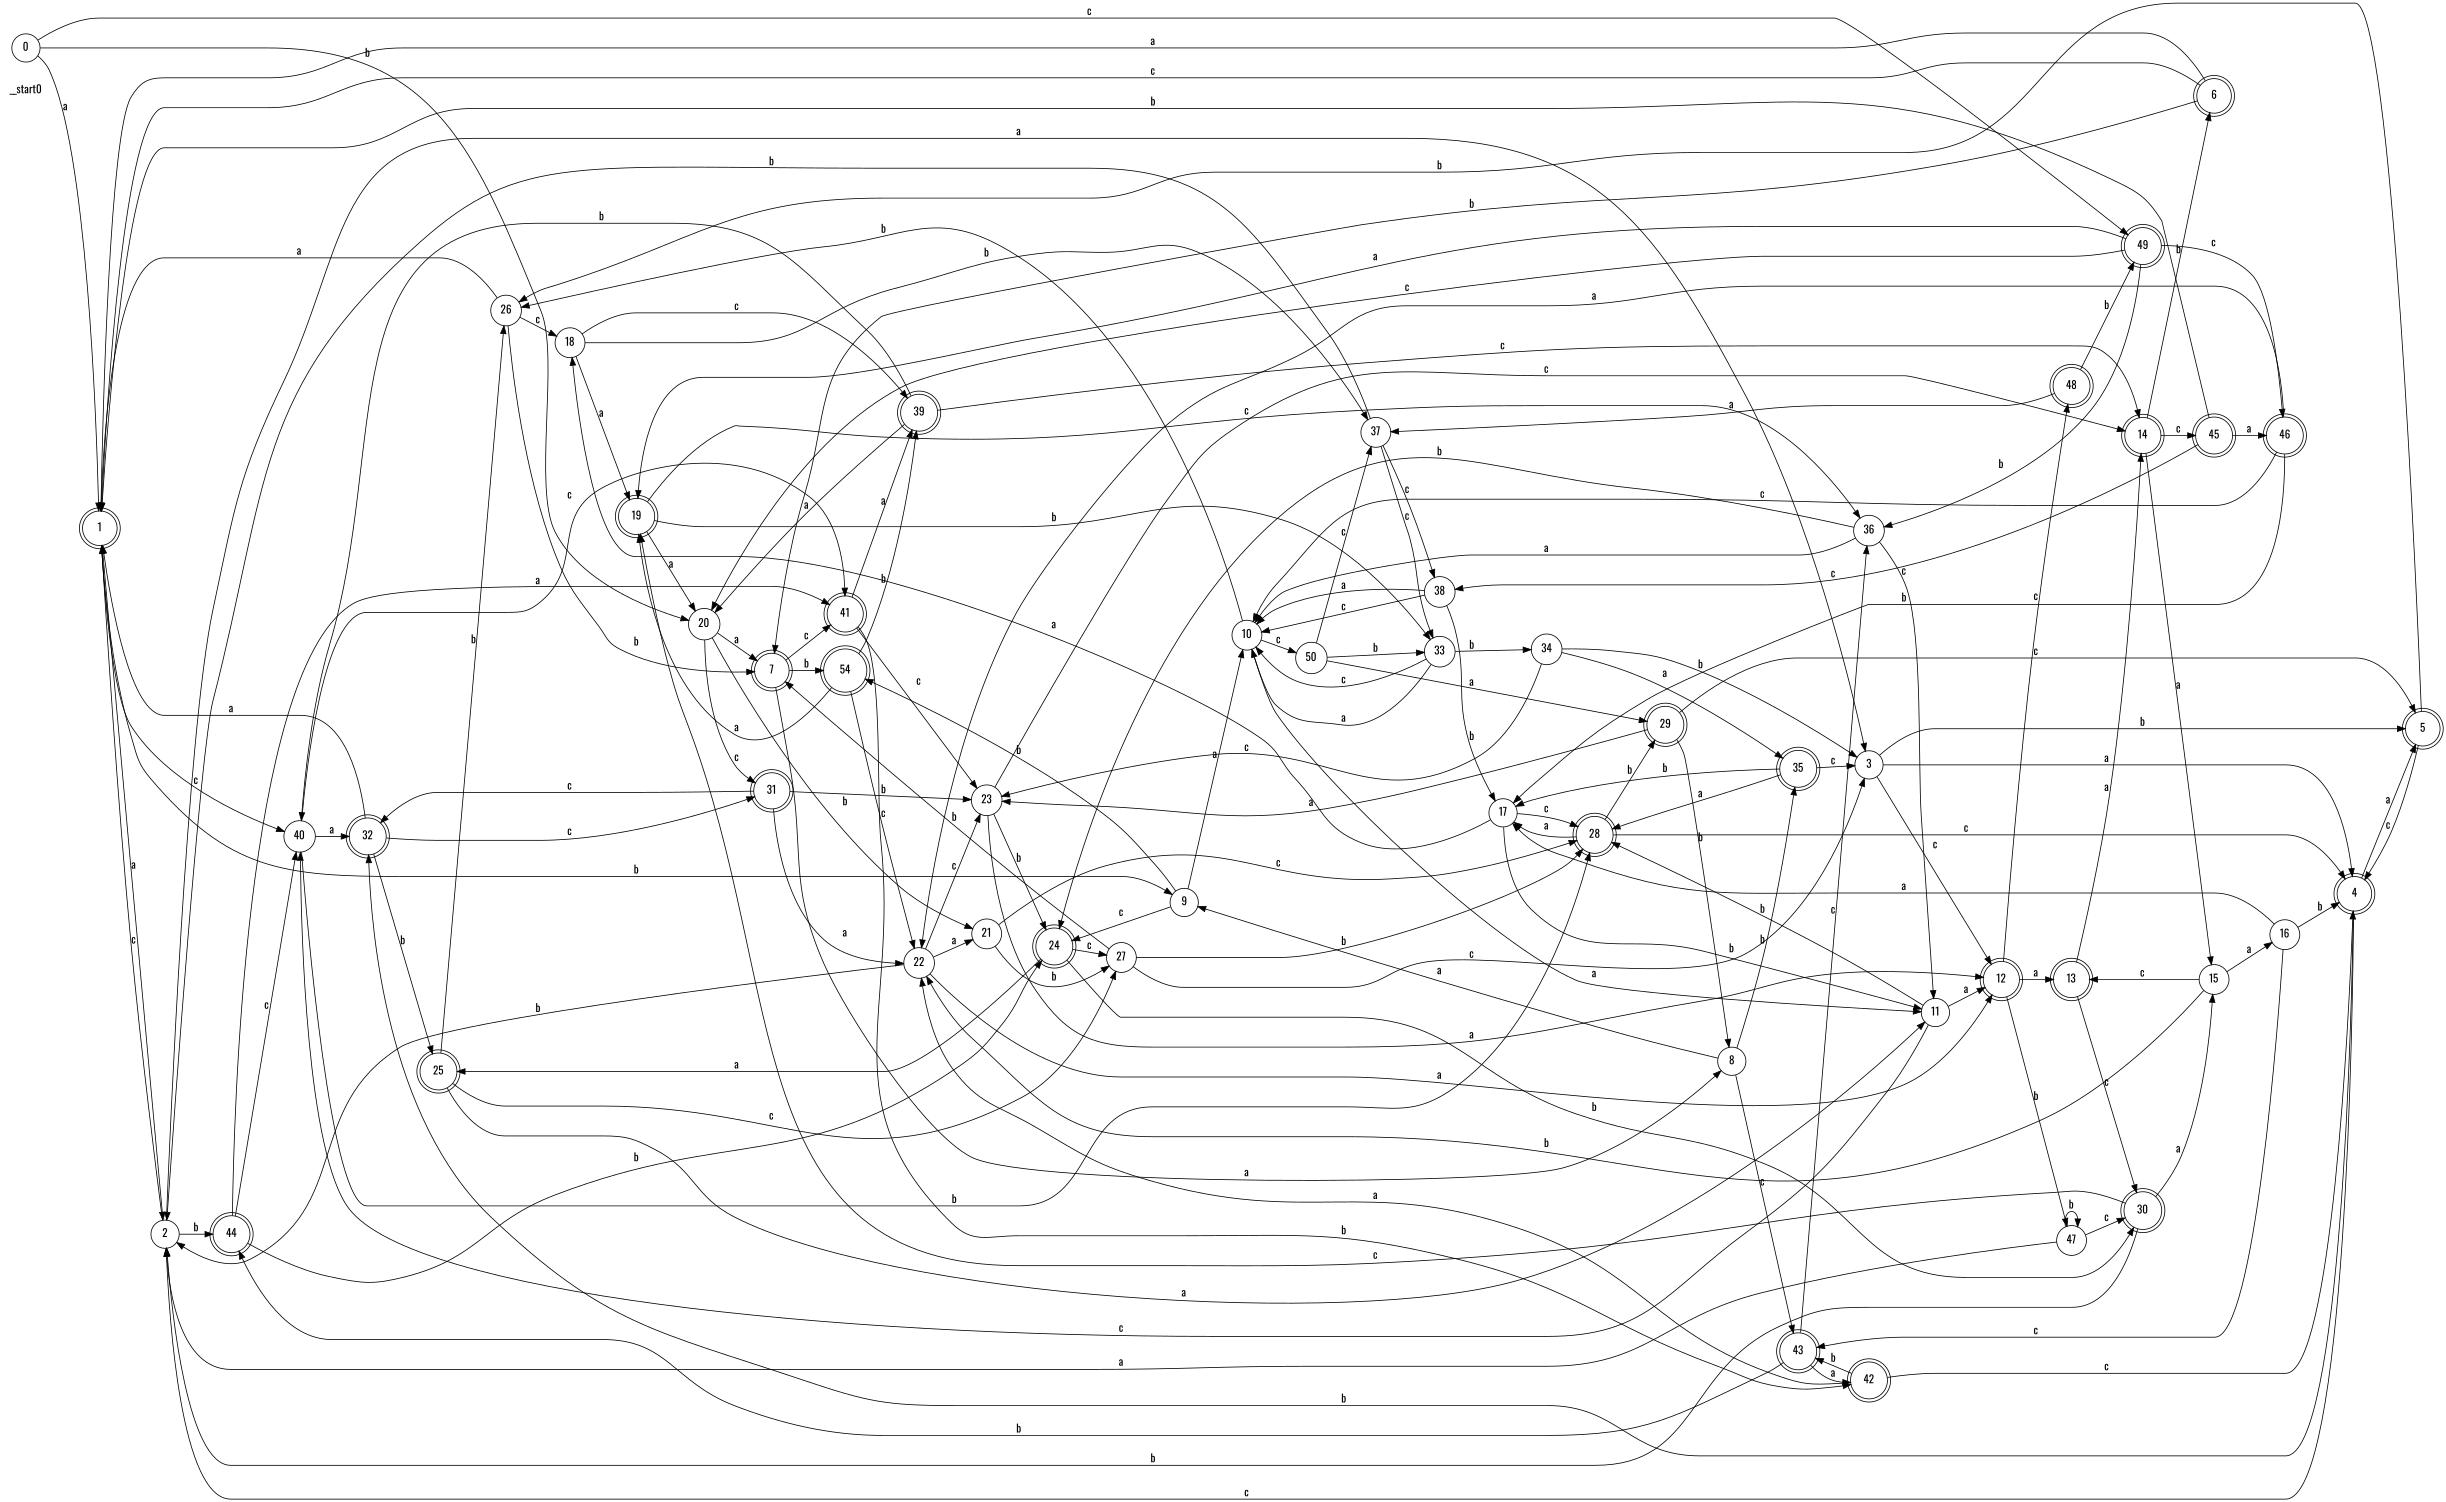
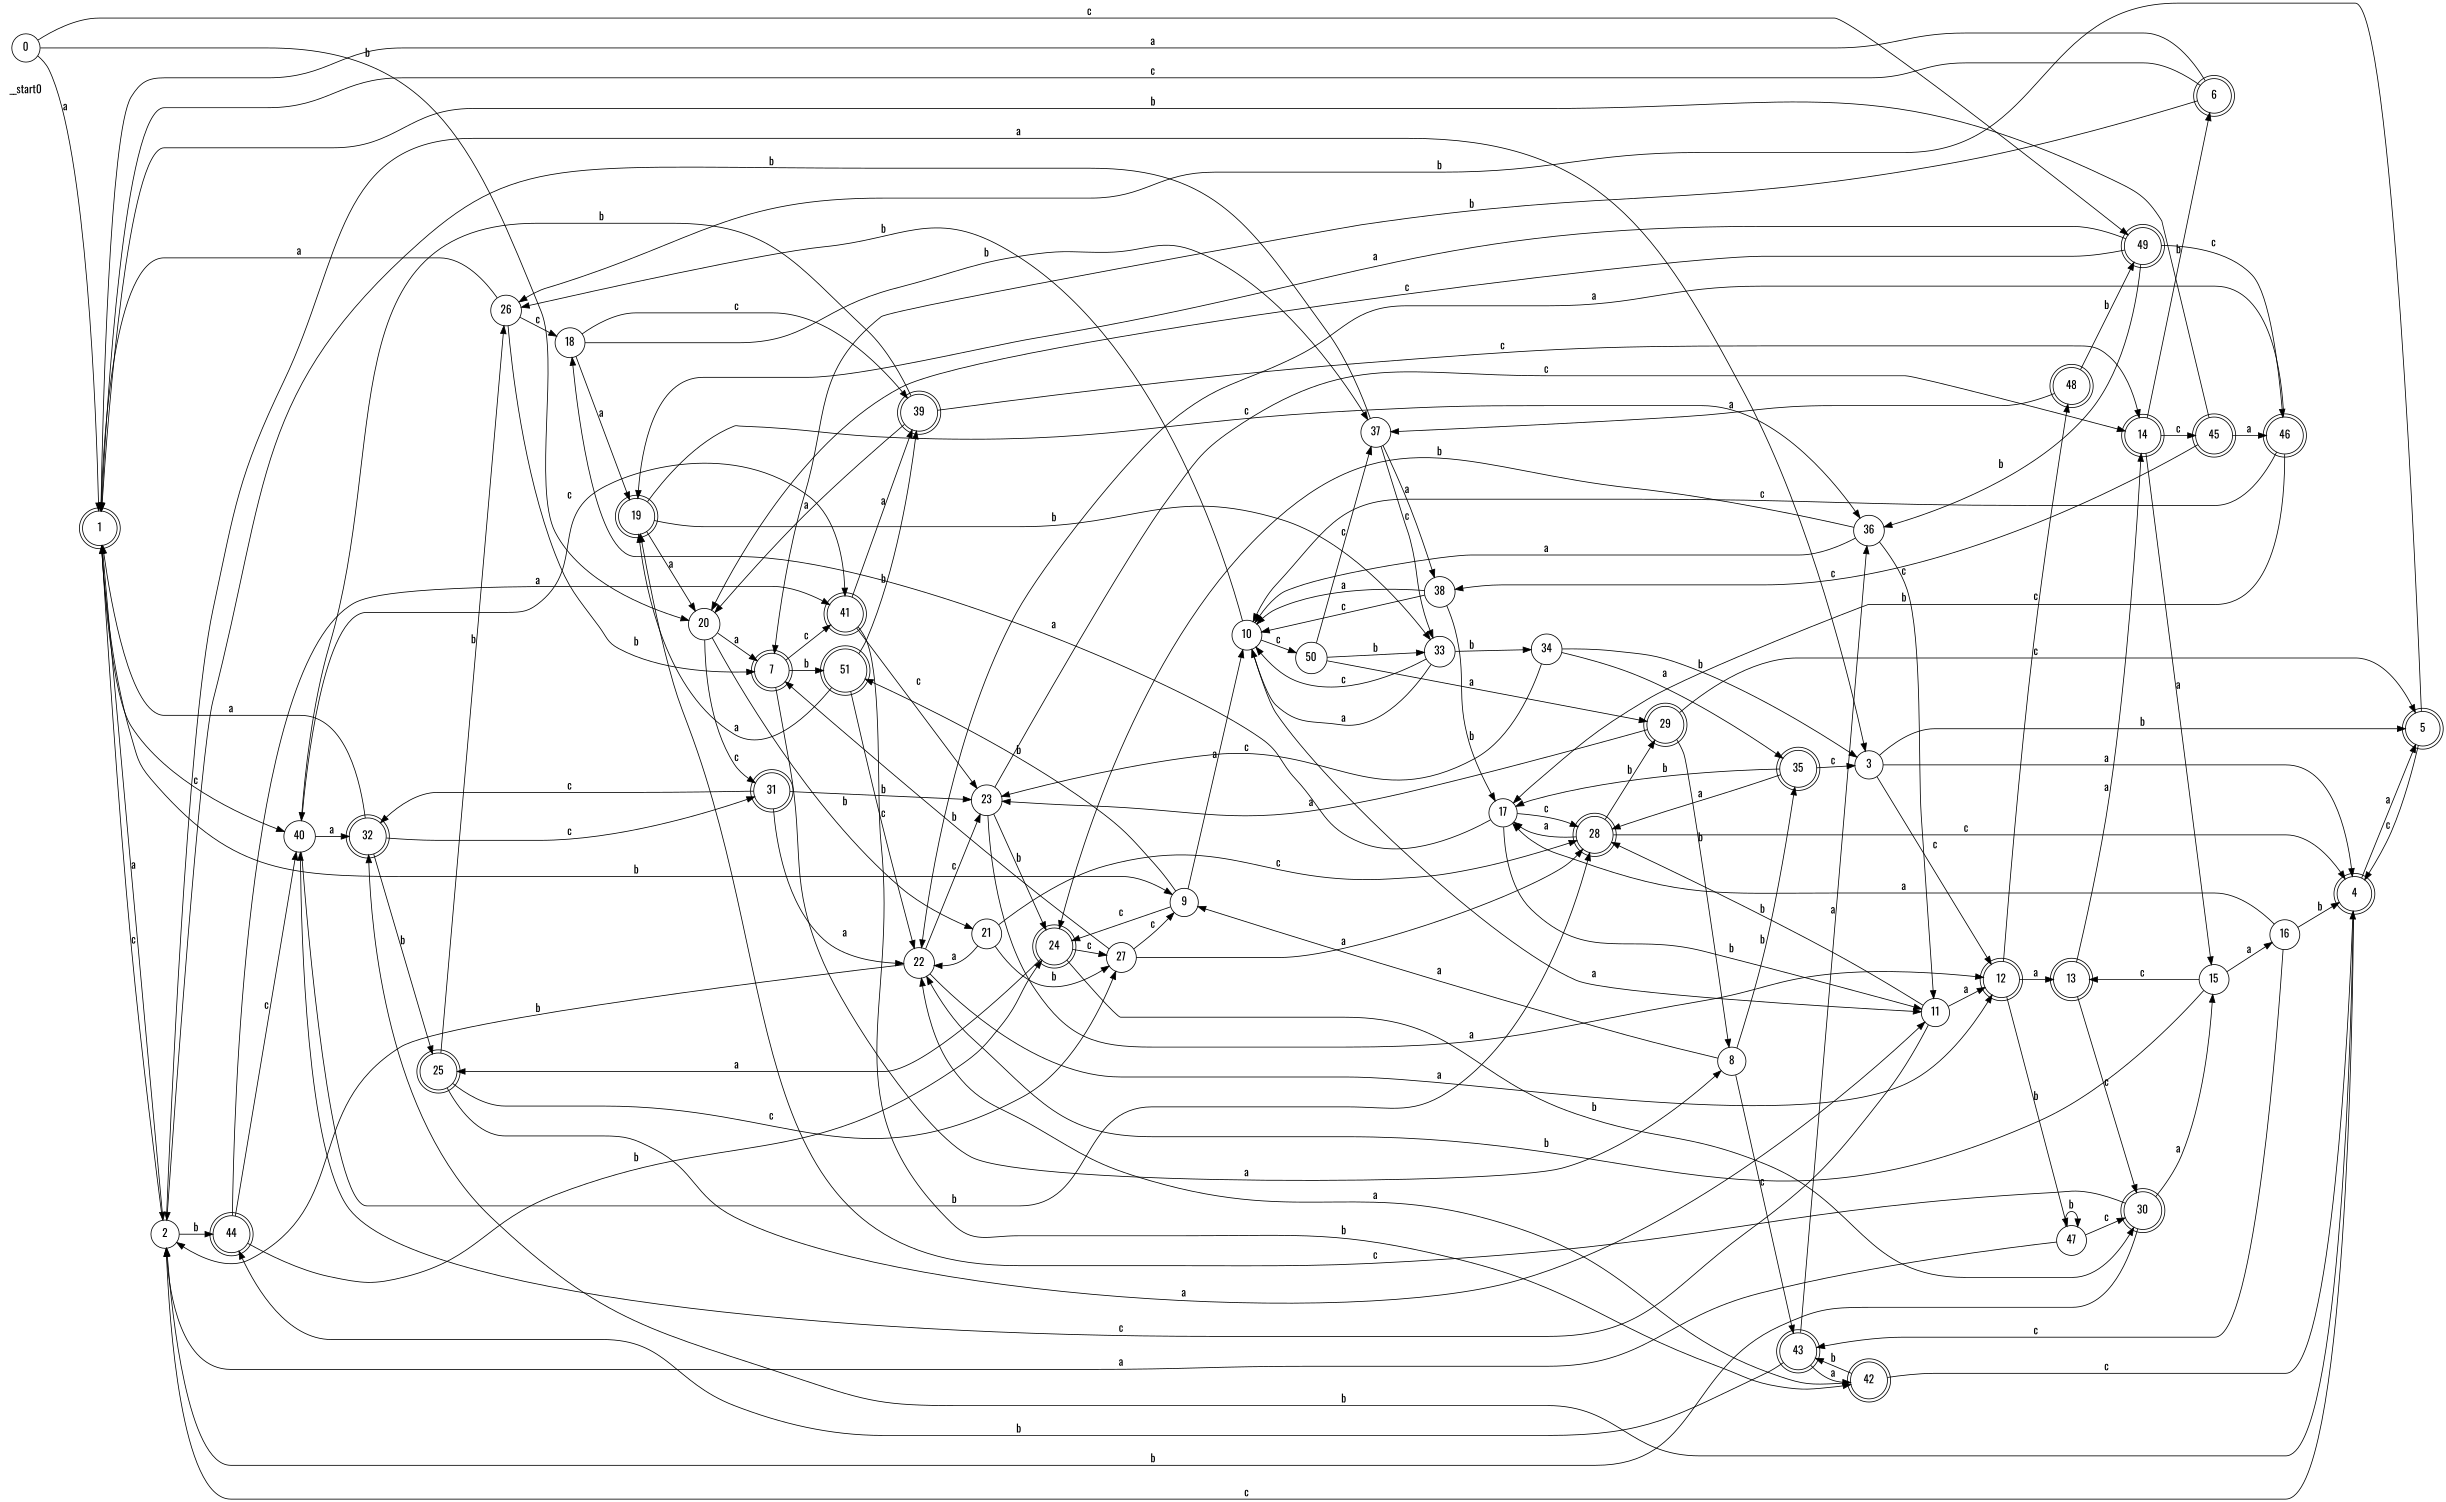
edge "37" -> "38": label "c" -> "a"
node "54": label "54" -> "51"
edge "43" -> "36": label "c" -> "a"
edge "27" -> "28": label "b" -> "a"
edge "22" -> "21": reversed
edge "27" -> "3": now "27" -> "9"
